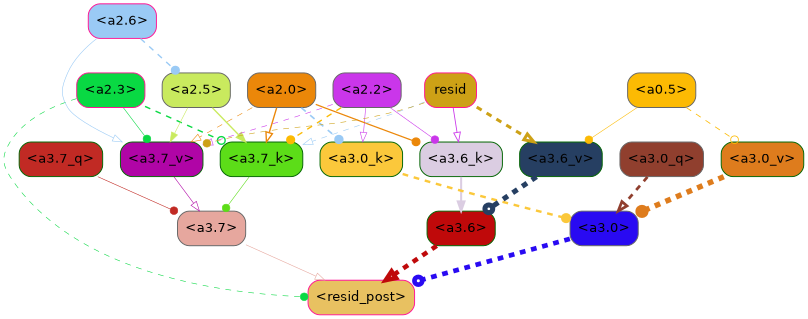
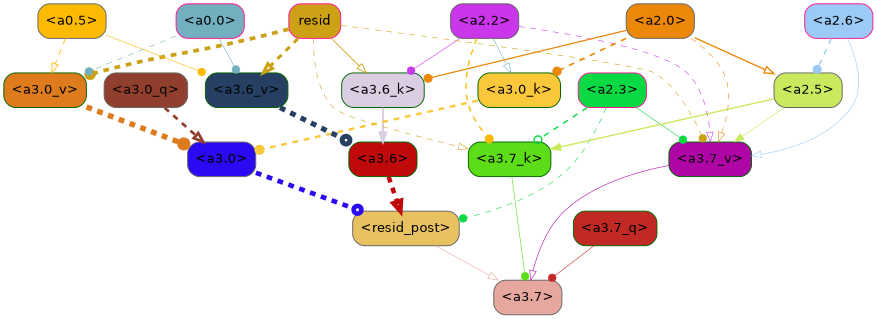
node "<a0.0>": added
edge "resid" -> "<a3.0_v>": added
edge "<a2.0>" -> "<a3.7_k>": now "<a2.0>" -> "<a2.5>"
edge "<a2.0>" -> "<a3.0_k>": color #9acaf5 -> #eb8709
edge "<a2.2>" -> "<a3.0_k>": color #ca36ea -> #72b0bf
edge "resid" -> "<a3.6_k>": color #ca36ea -> #cda116
edge "<a0.5>" -> "<a3.0_v>": arrowhead odot -> onormal
edge "resid" -> "<a3.7_k>": color #9acaf5 -> #cda116
edge "<a3.7>" -> "<resid_post>": reversed
node "<resid_post>": color deeppink -> gray40
